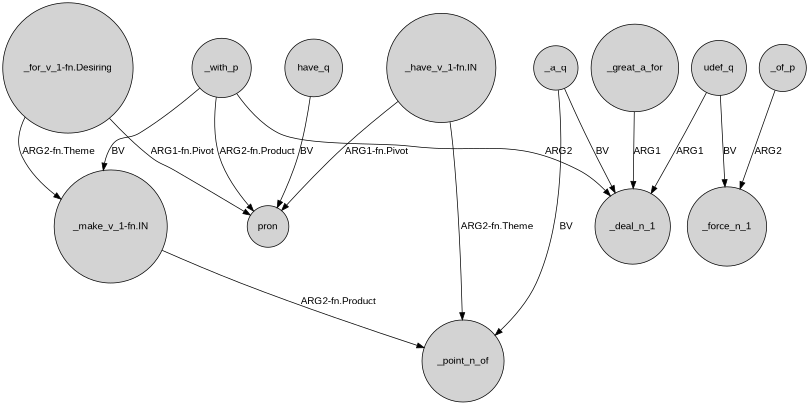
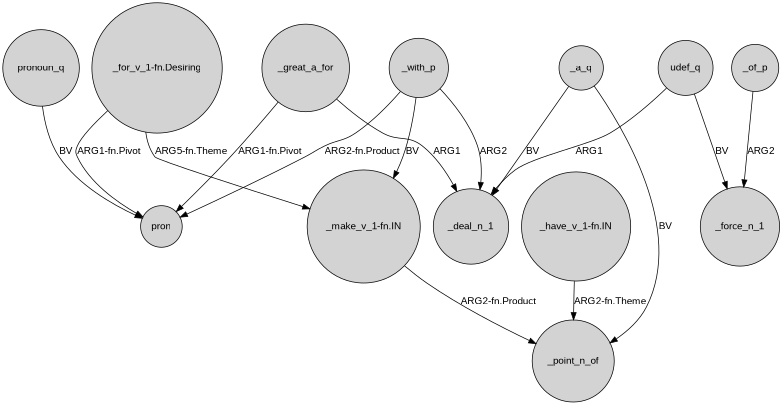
node "have_q": label "have_q" -> "pronoun_q"
edge "_for_v_1-fn.Desiring" -> "_make_v_1-fn.IN": label "ARG2-fn.Theme" -> "ARG5-fn.Theme"
edge "_have_v_1-fn.IN" -> "pron": now "_great_a_for" -> "pron"
